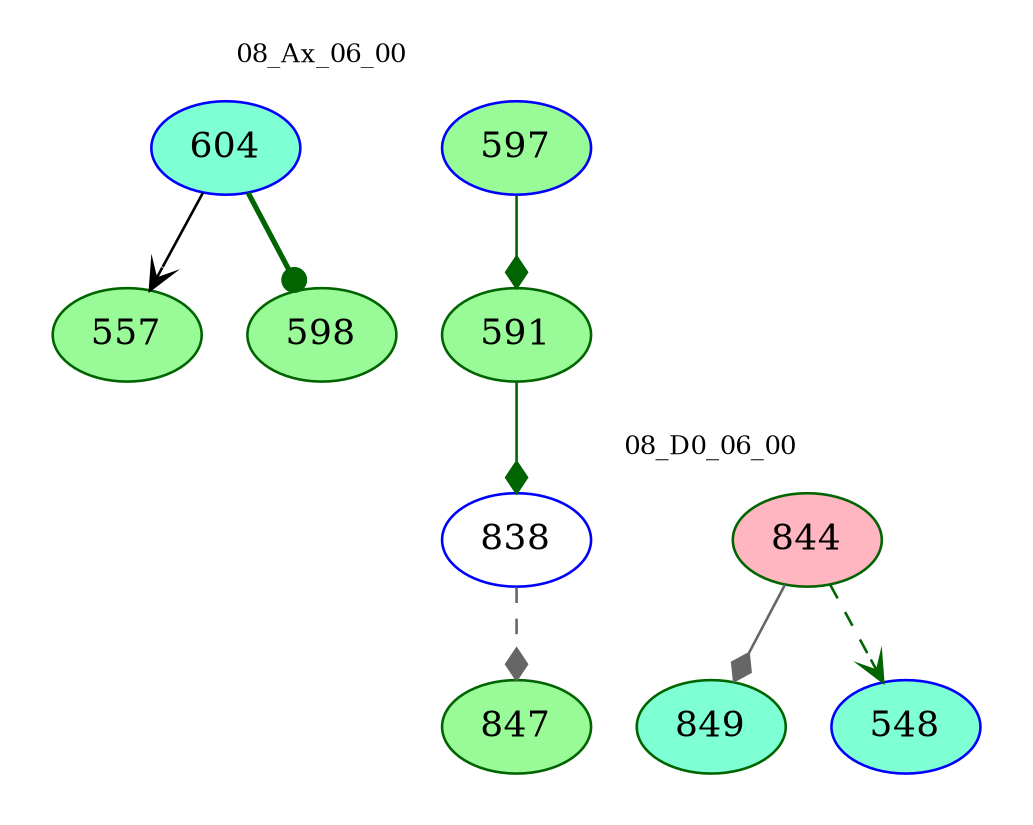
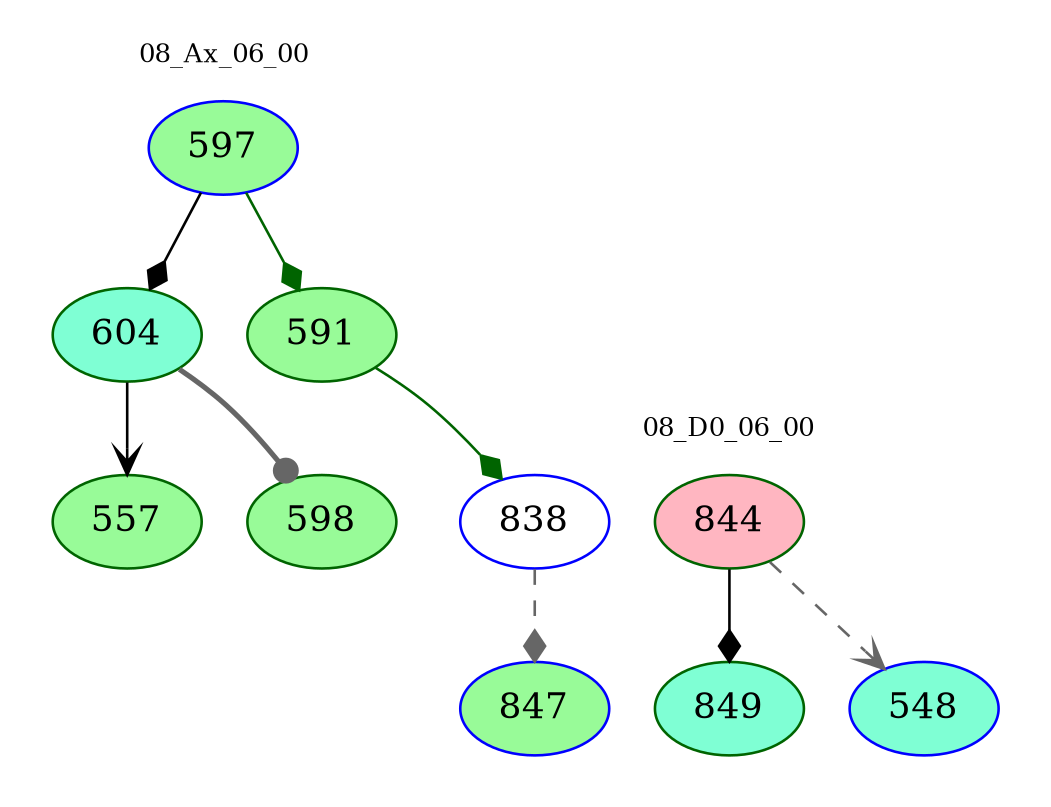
node "604": color blue -> darkgreen
edge "597" -> "604": added
edge "604" -> "598": color darkgreen -> gray40
edge "844" -> "849": color gray40 -> black
edge "844" -> "548": color darkgreen -> gray40
node "847": color darkgreen -> blue
